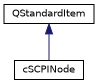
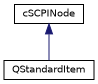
edge "cSCPINode" -> "QStandardItem": reversed
